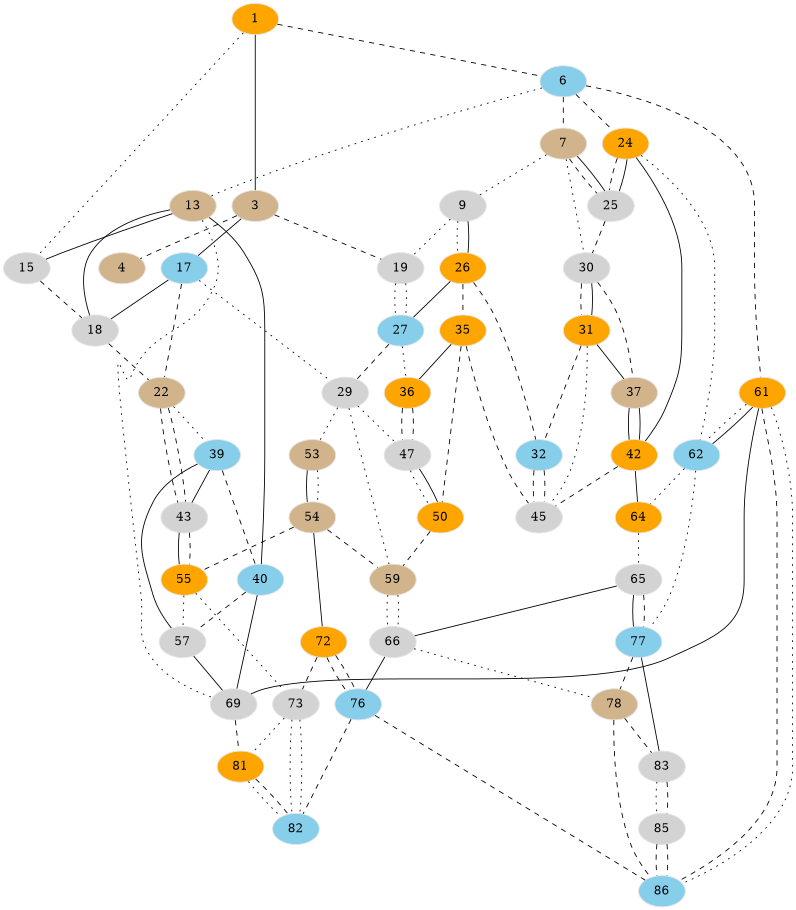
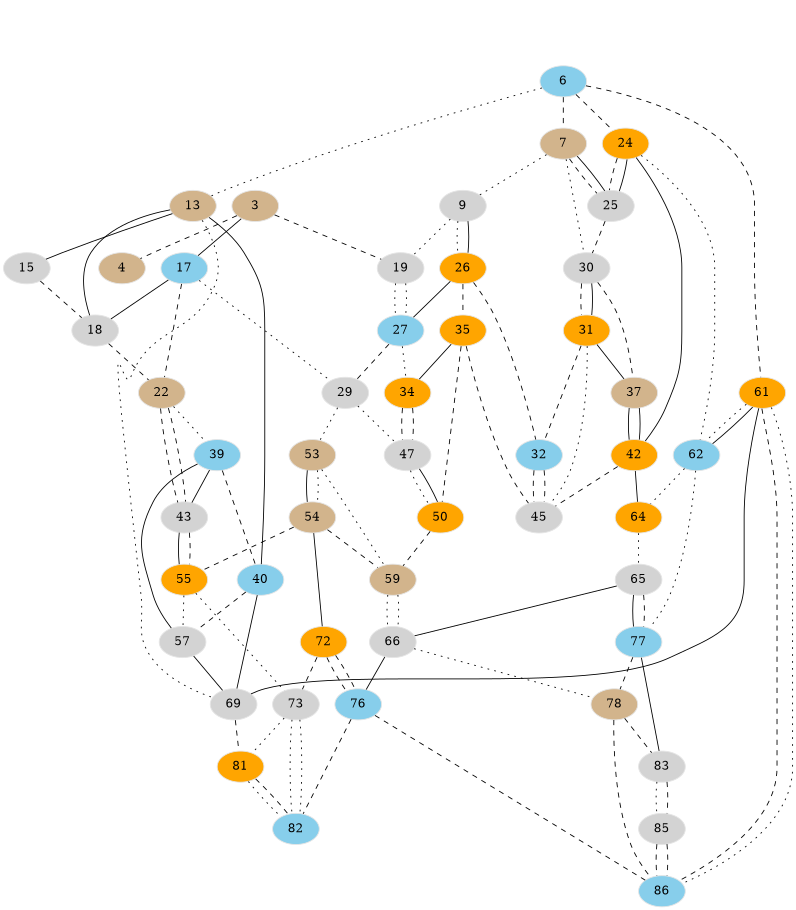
node "1": removed
node "36": label "36" -> "34"
edge "29" -- "59": now "53" -- "59"
